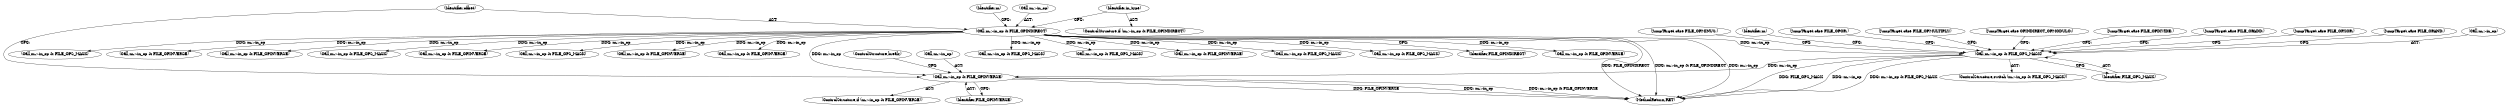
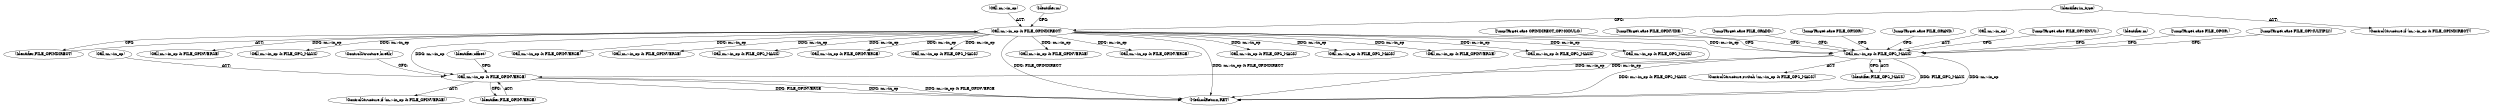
edge "(Identifier,offset)" -> "(Call,m->in_op & FILE_OPINDIRECT)": now "(Identifier,FILE_OPINDIRECT)" -> "(Call,m->in_op & FILE_OPINDIRECT)"
